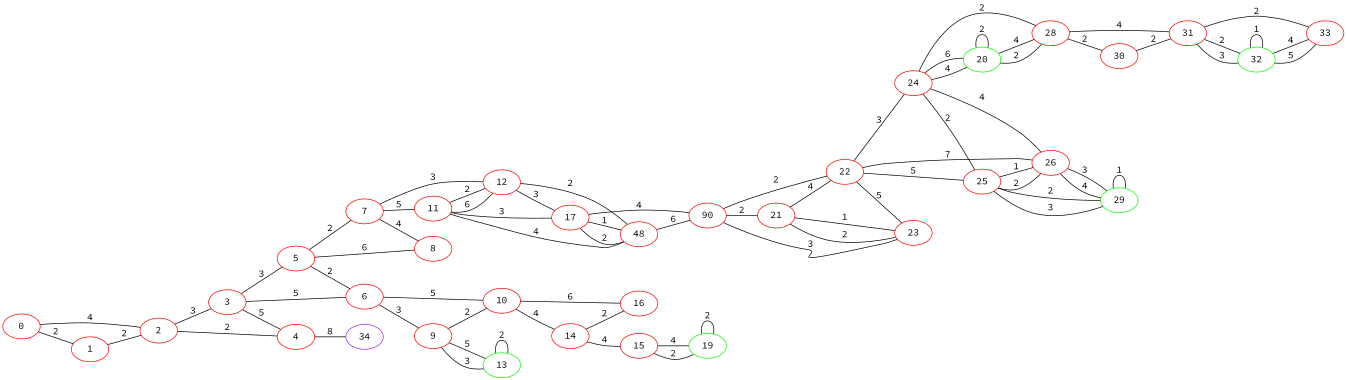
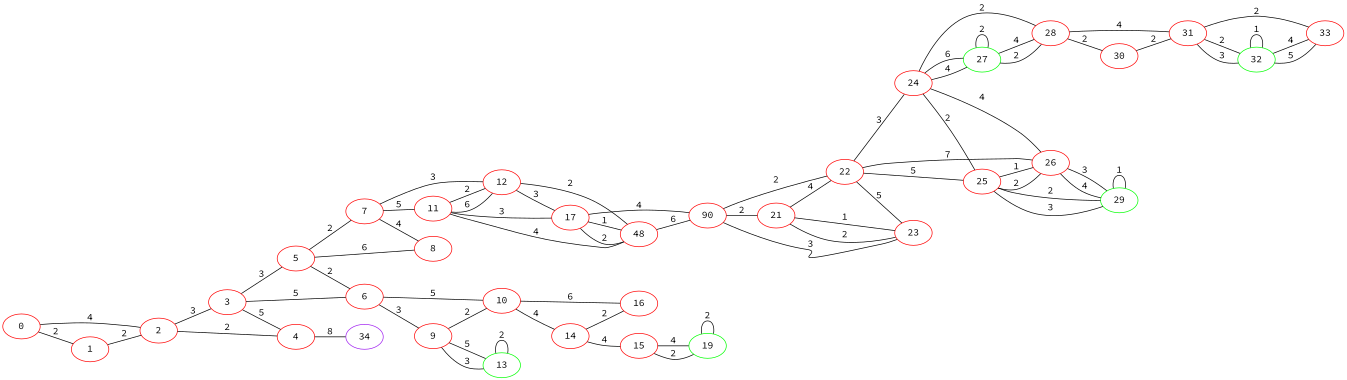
node "20": label "20" -> "27"
